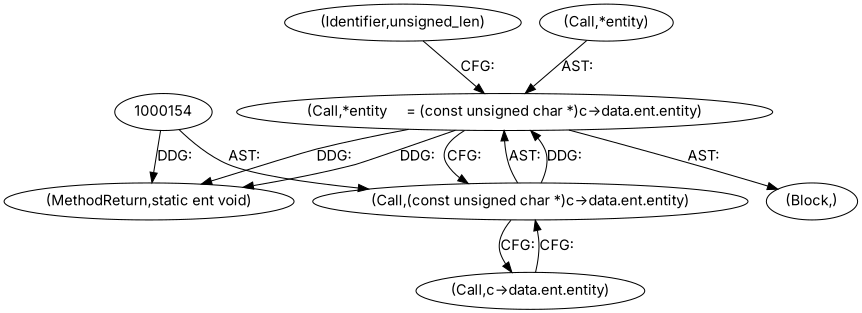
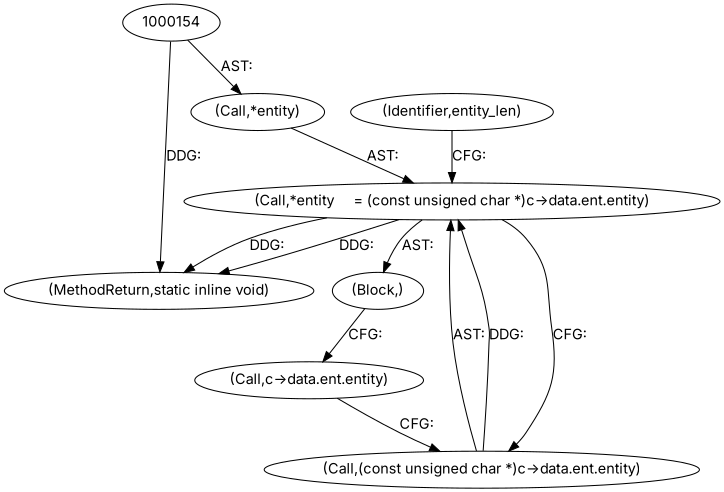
node "(Identifier,unsigned_len)": label "(Identifier,unsigned_len)" -> "(Identifier,entity_len)"
edge "1000154" -> "(Call,(const unsigned char *)c->data.ent.entity)": now "1000154" -> "(Call,*entity)"
node "(MethodReturn,static ent void)": label "(MethodReturn,static ent void)" -> "(MethodReturn,static inline void)"
edge "(Call,(const unsigned char *)c->data.ent.entity)" -> "(Call,c->data.ent.entity)": now "(Block,)" -> "(Call,c->data.ent.entity)"
